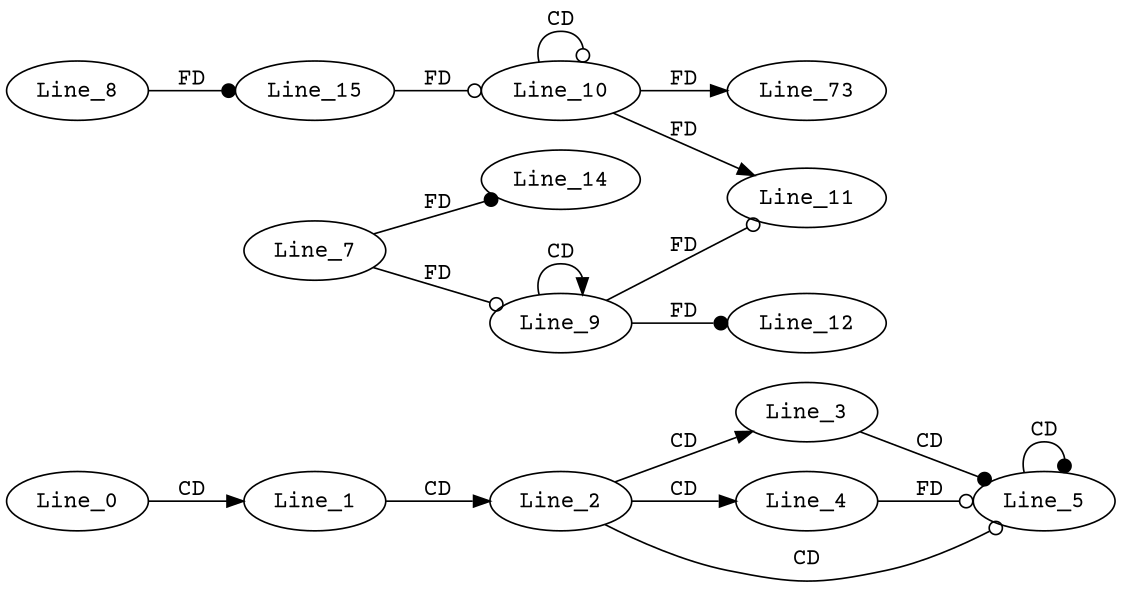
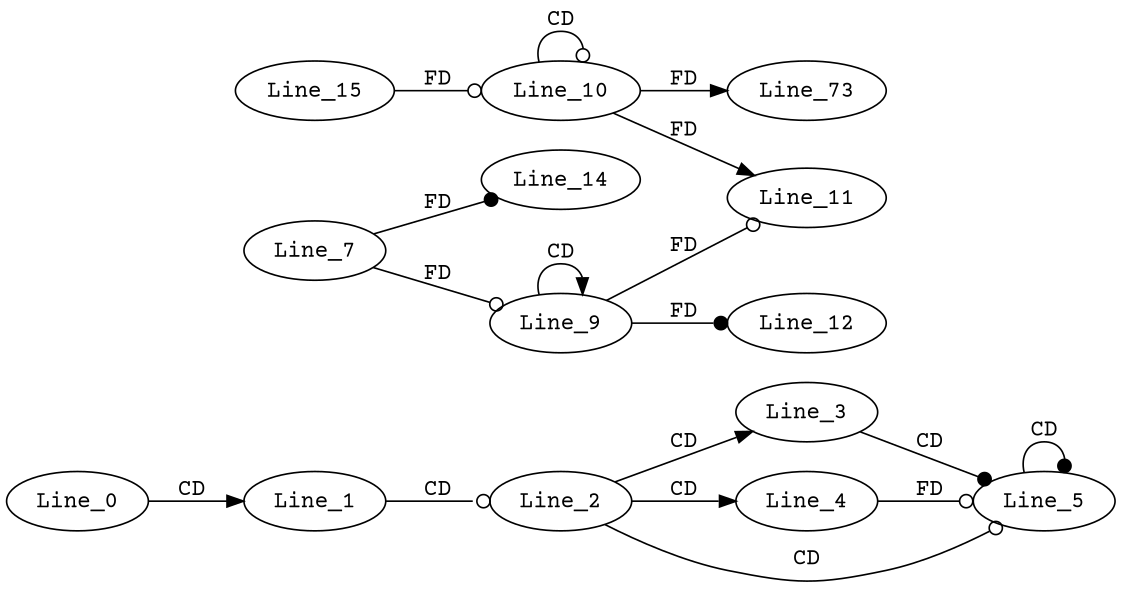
node "Line_8": removed
edge "Line_1" -> "Line_2": arrowhead normal -> odot
